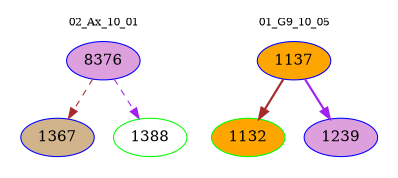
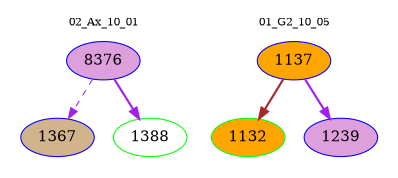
cluster "01_G9_10_05": label "01_G9_10_05" -> "01_G2_10_05"
edge "8376" -> "1367": color brown -> purple
edge "8376" -> "1388": style dashed -> bold
